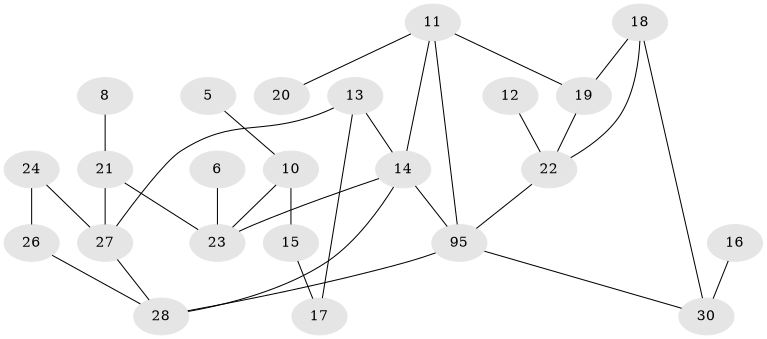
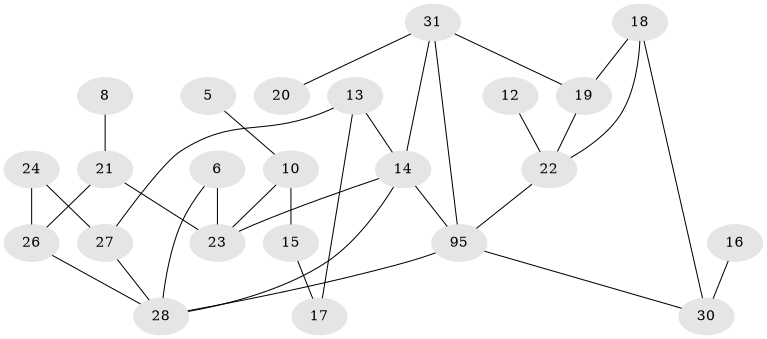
node "11": label "11" -> "31"
edge "21" -- "27": now "21" -- "26"
edge "6" -- "28": added
